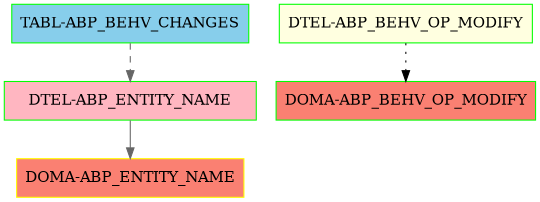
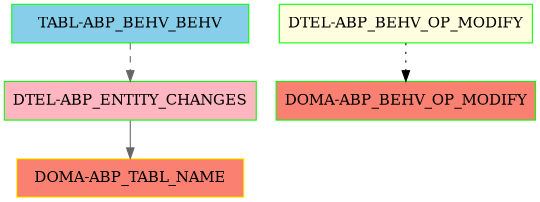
node "TABL-ABP_BEHV_CHANGES": label "TABL-ABP_BEHV_CHANGES" -> "TABL-ABP_BEHV_BEHV"
node "DTEL-ABP_ENTITY_NAME": label "DTEL-ABP_ENTITY_NAME" -> "DTEL-ABP_ENTITY_CHANGES"
node "DOMA-ABP_ENTITY_NAME": label "DOMA-ABP_ENTITY_NAME" -> "DOMA-ABP_TABL_NAME"
